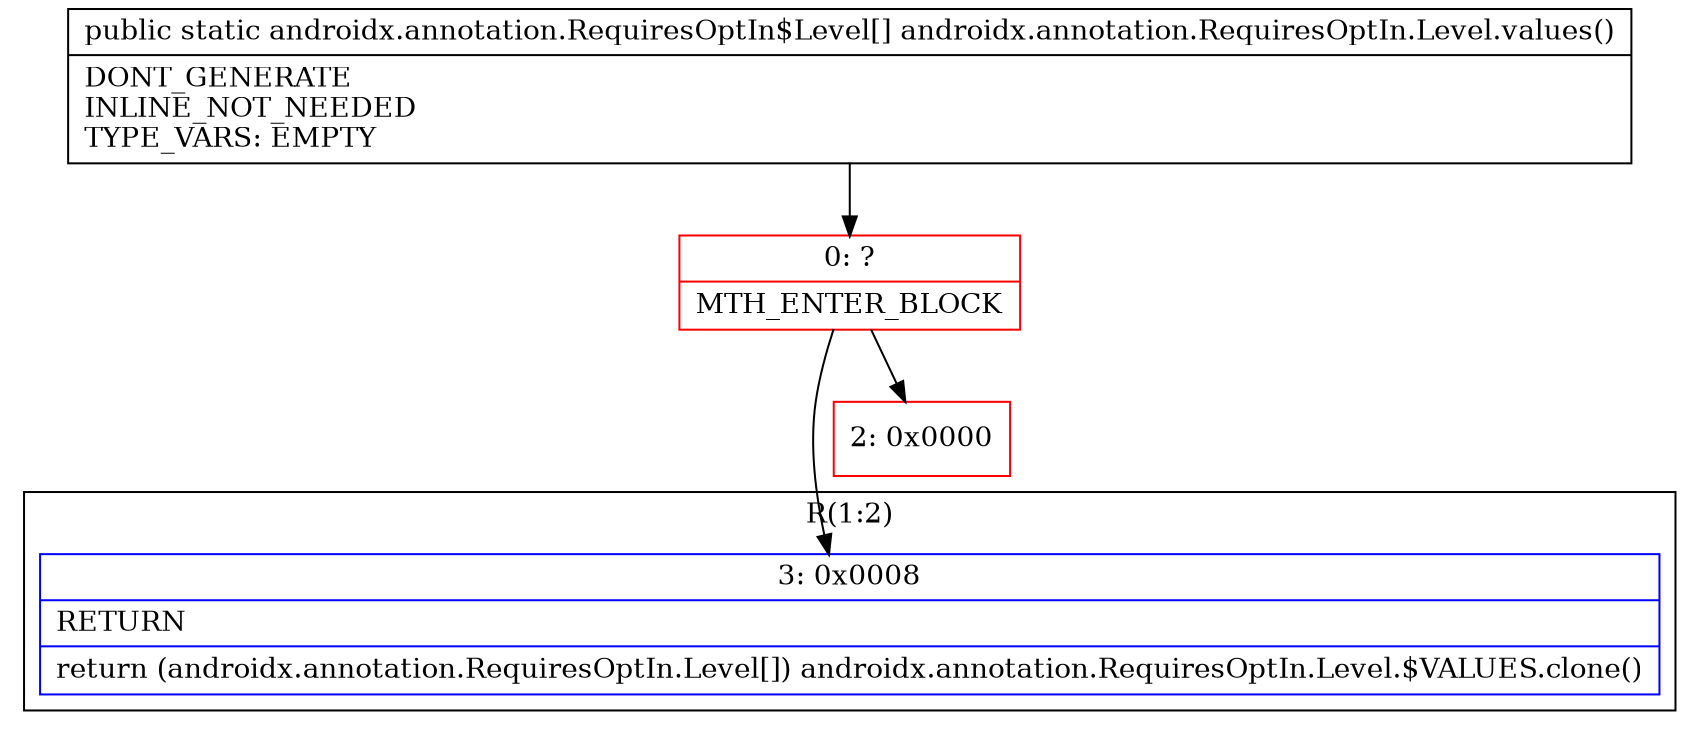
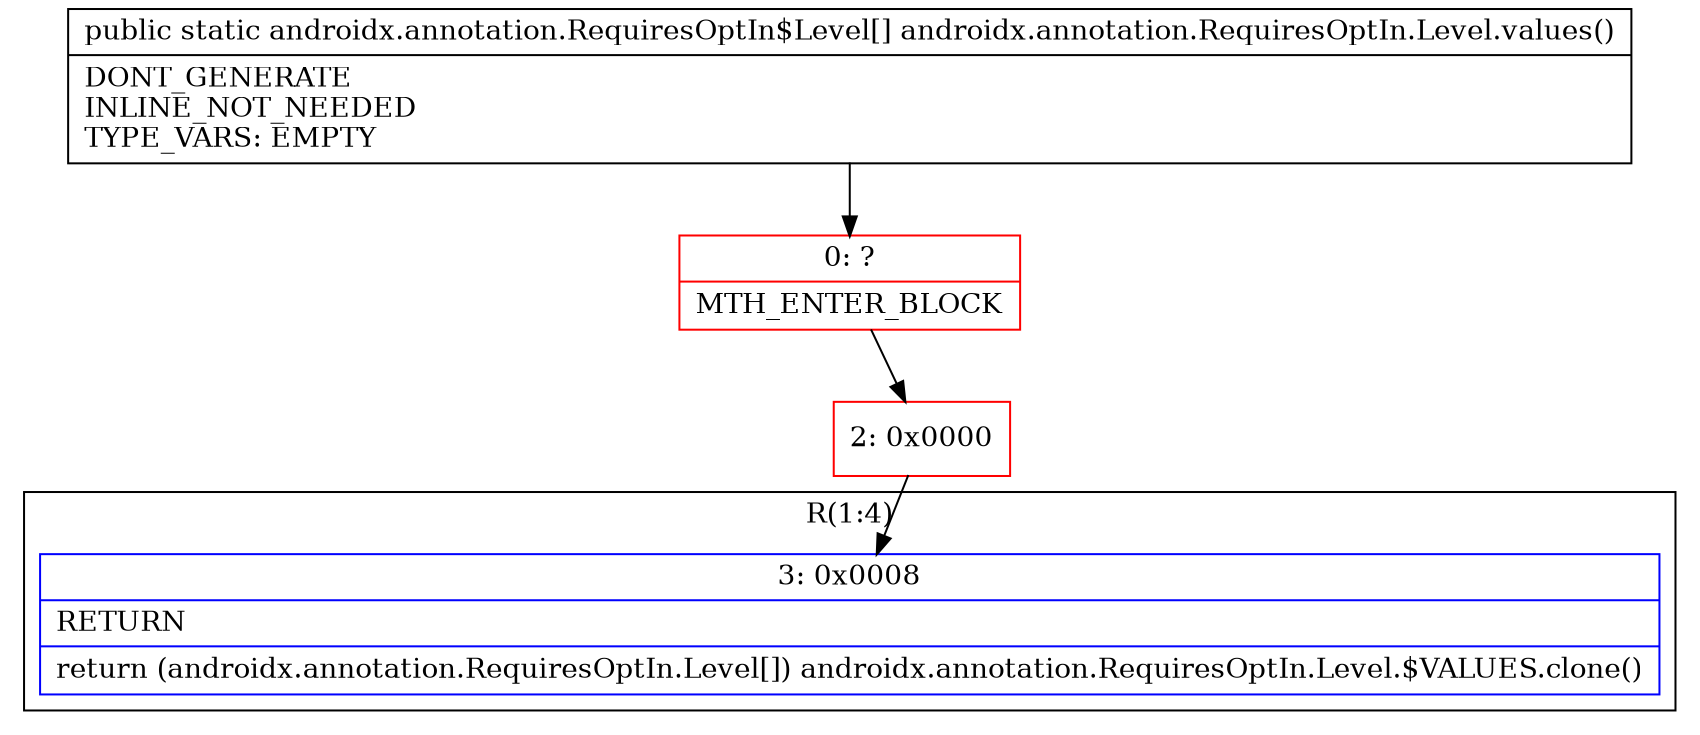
edge "0: ?" -> "3: 0x0008": now "2: 0x0000" -> "3: 0x0008"
cluster "R(1:2)": label "R(1:2)" -> "R(1:4)"
